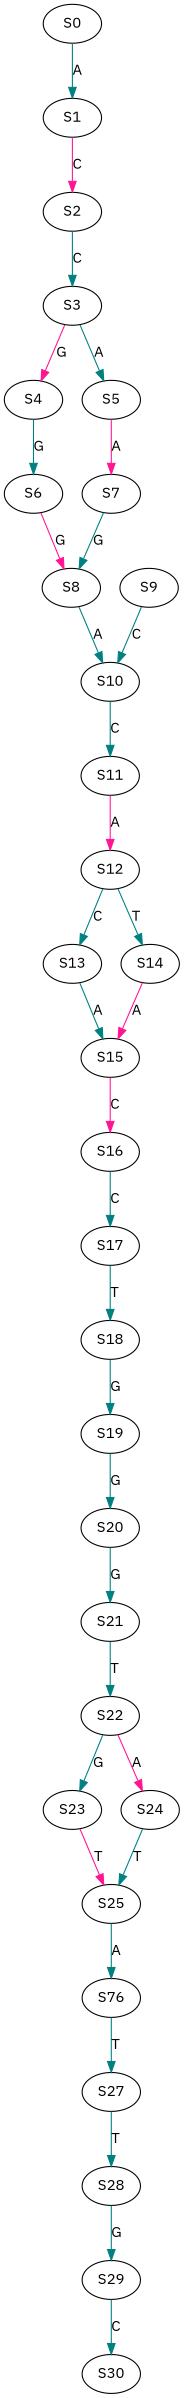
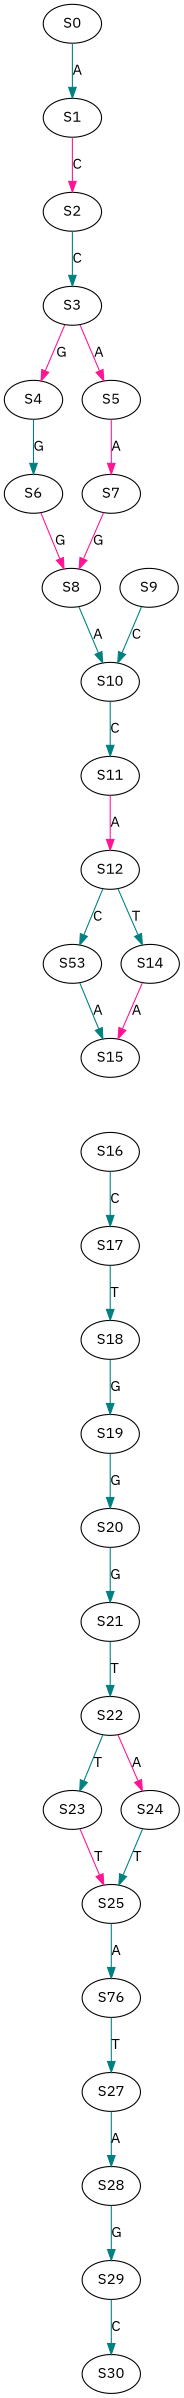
edge "S3" -> "S5": color teal -> deeppink
edge "S7" -> "S8": color teal -> deeppink
node "S13": label "S13" -> "S53"
edge "S15" -> "S16": removed, label "C"
edge "S22" -> "S23": label "G" -> "T"
edge "S27" -> "S28": label "T" -> "A"
